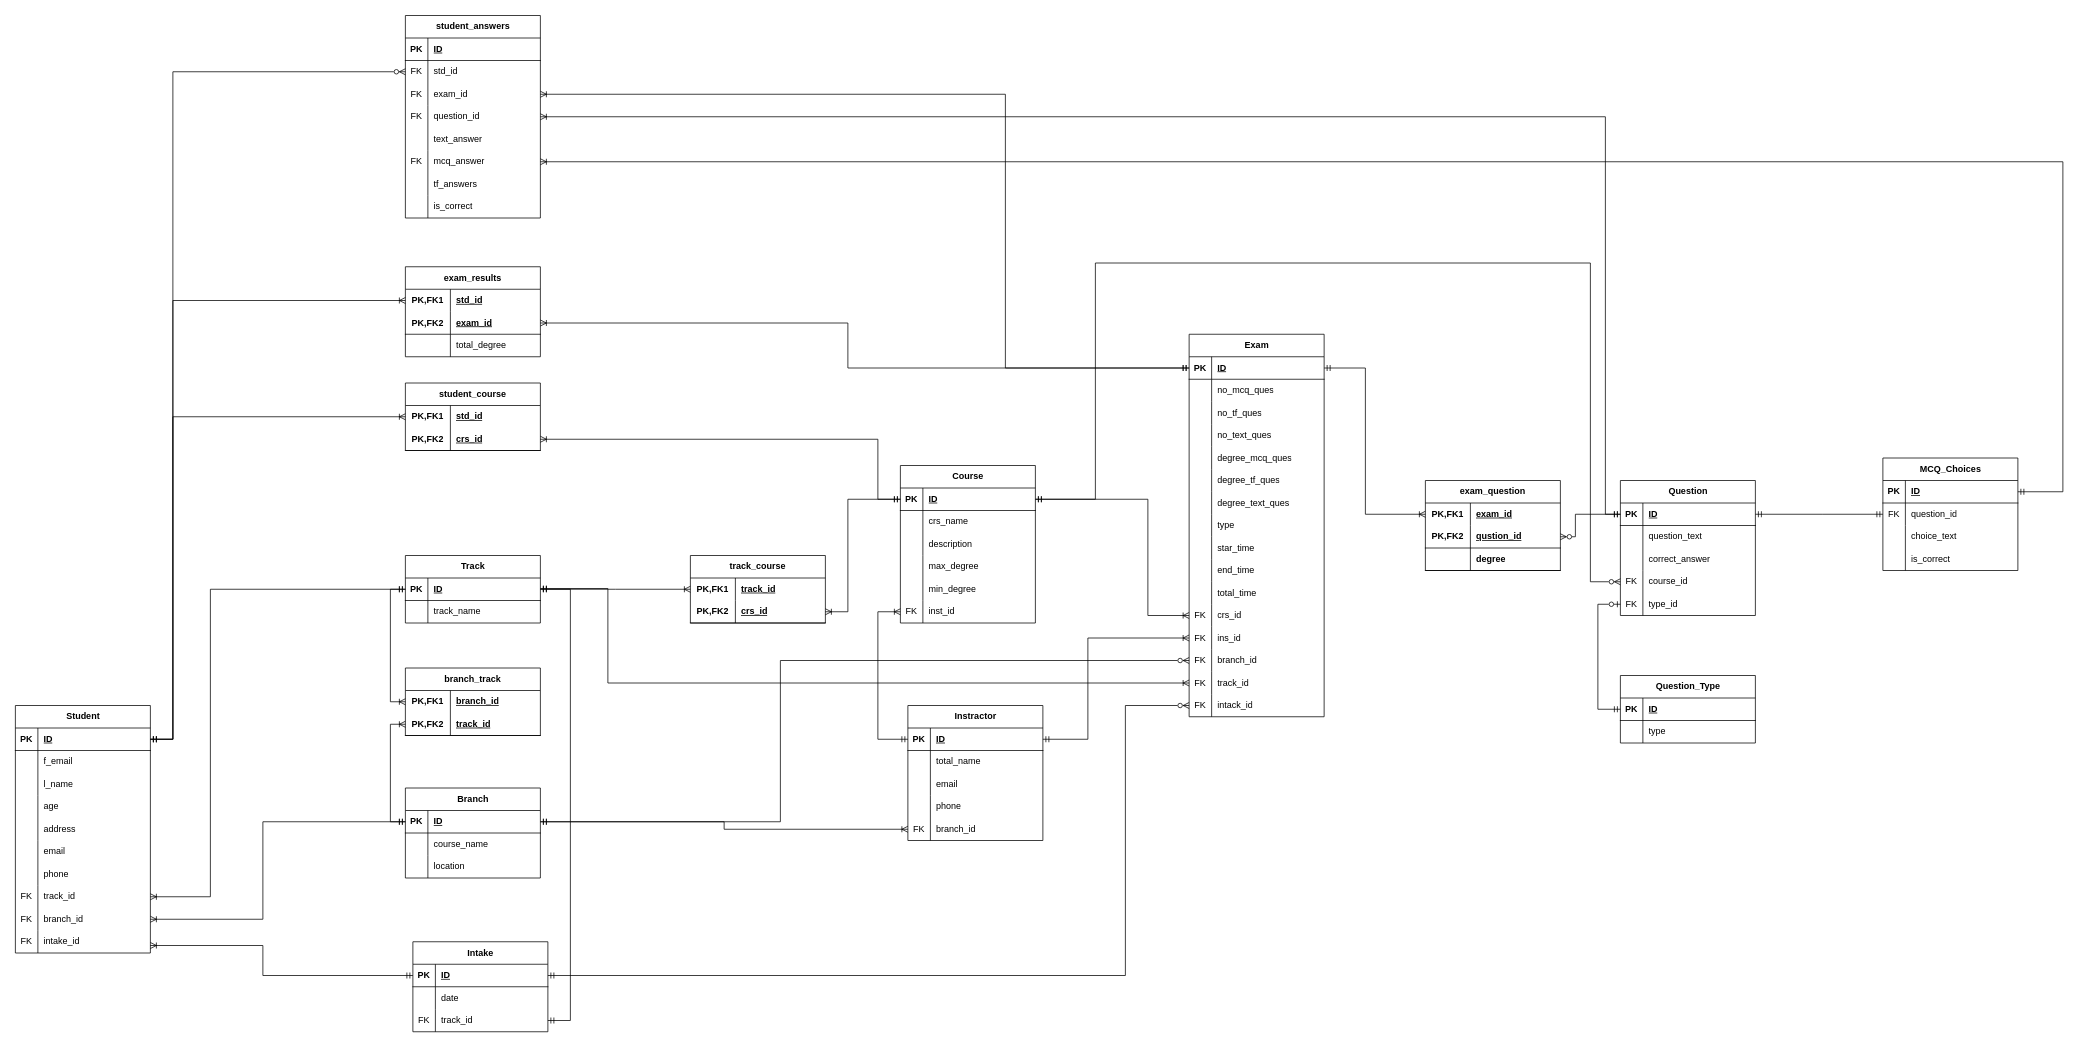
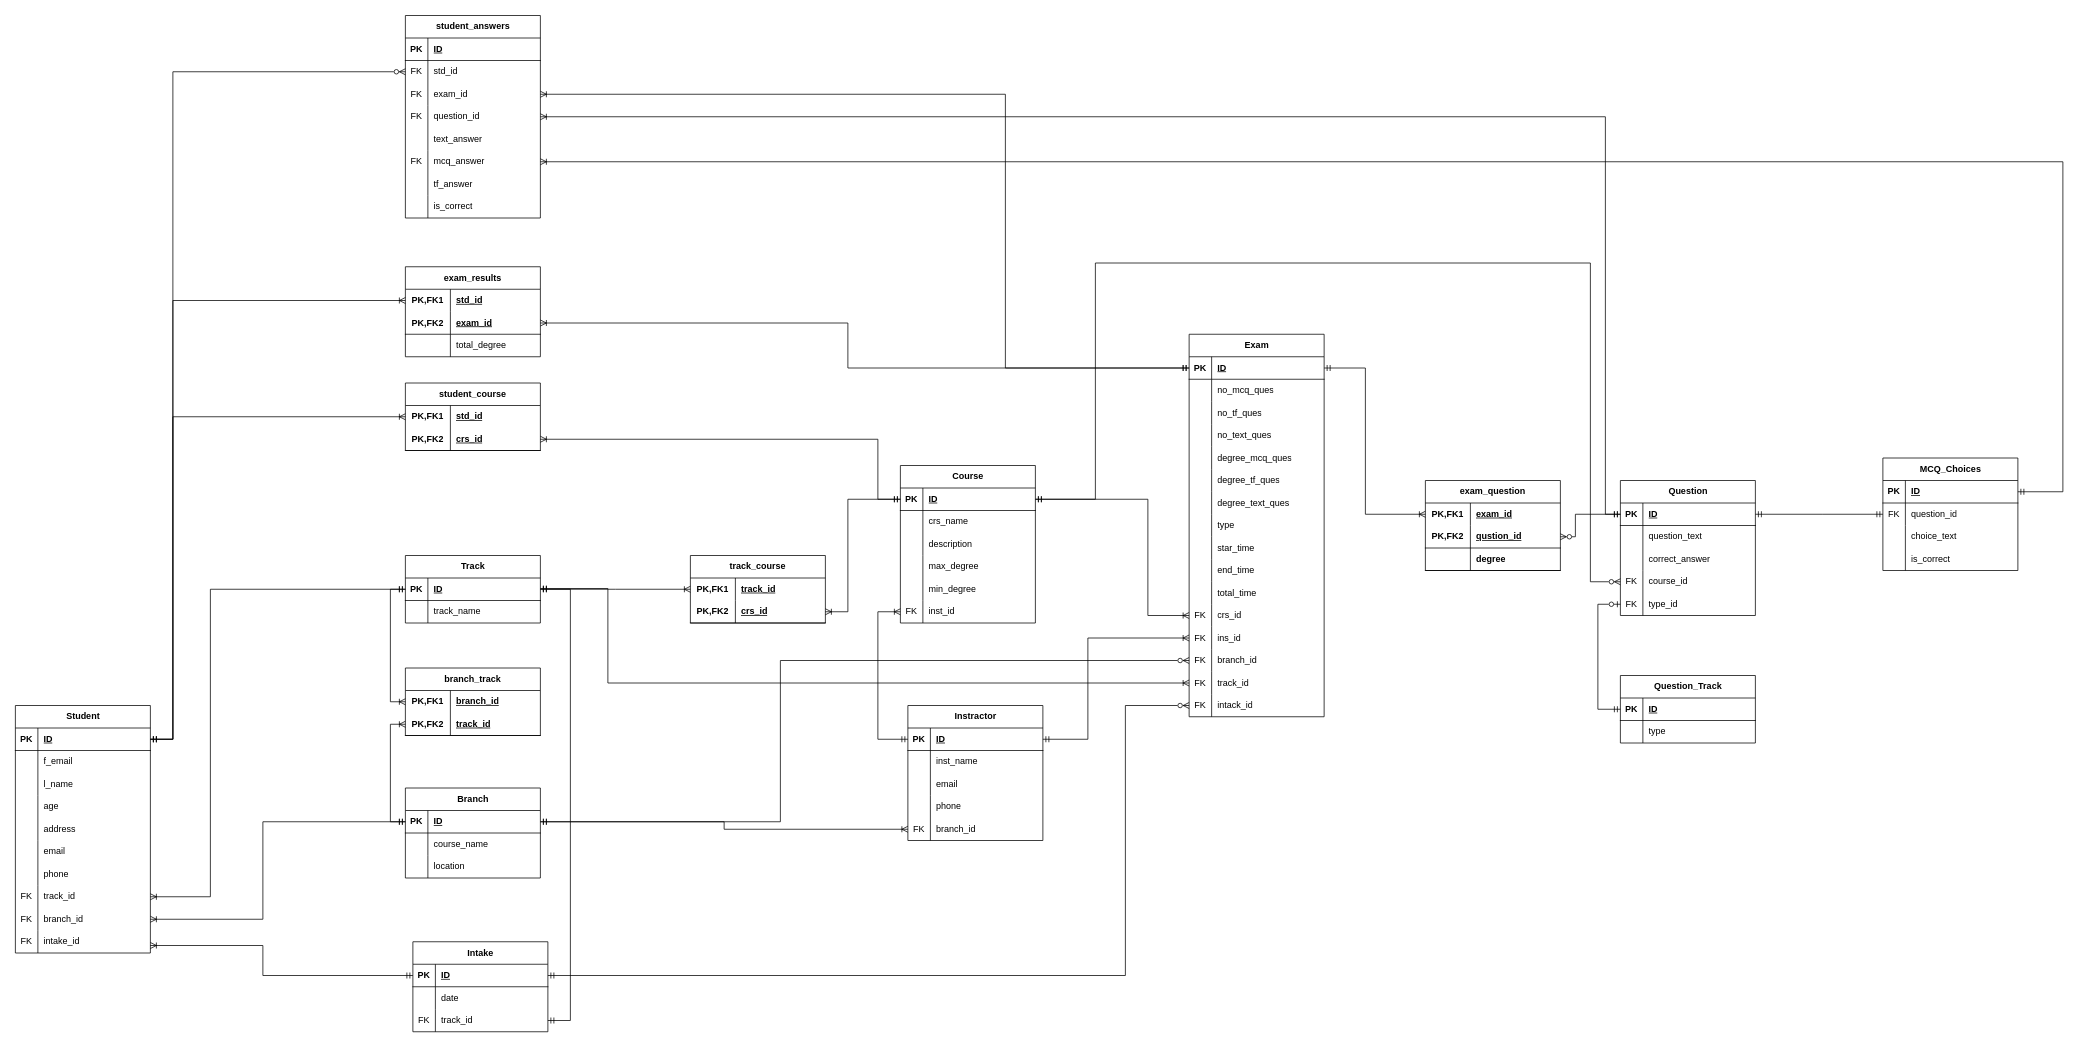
node "tf_answers": label "tf_answers" -> "tf_answer"
node "Question_Type": label "Question_Type" -> "Question_Track"
node "total_name": label "total_name" -> "inst_name"
